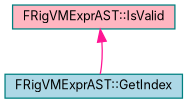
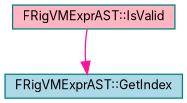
edge "FRigVMExprAST::GetIndex" -> "FRigVMExprAST::IsValid": reversed
